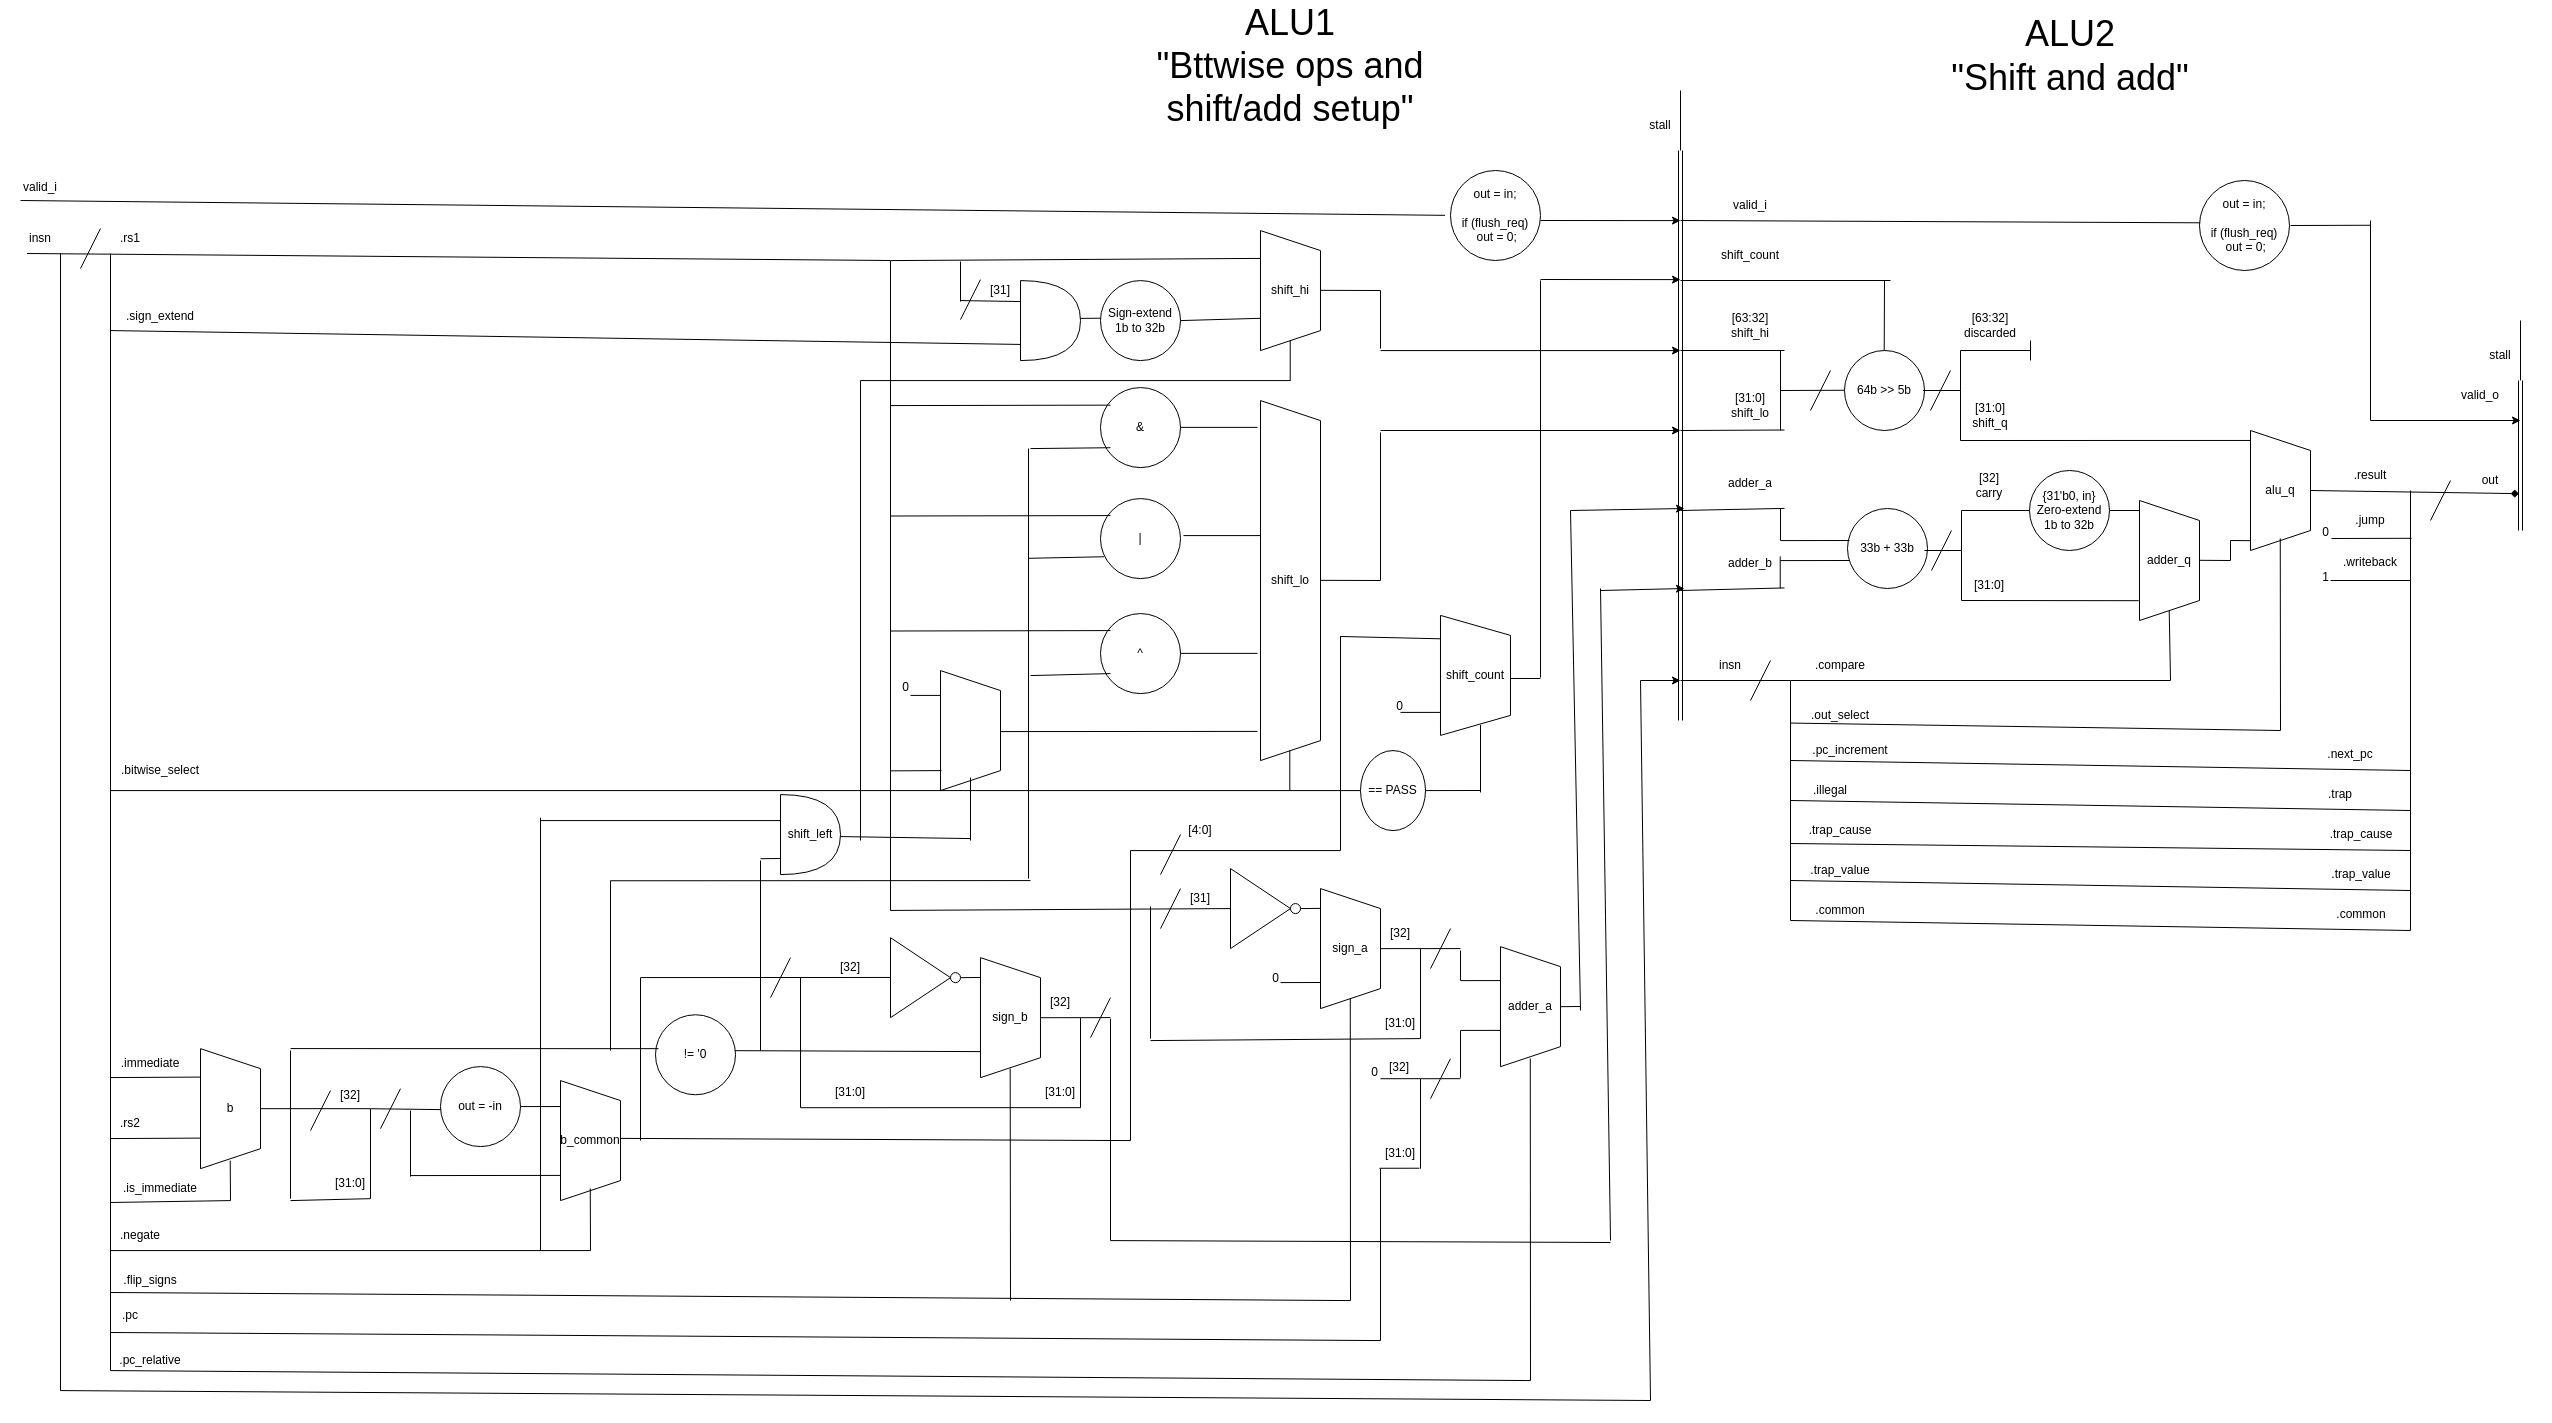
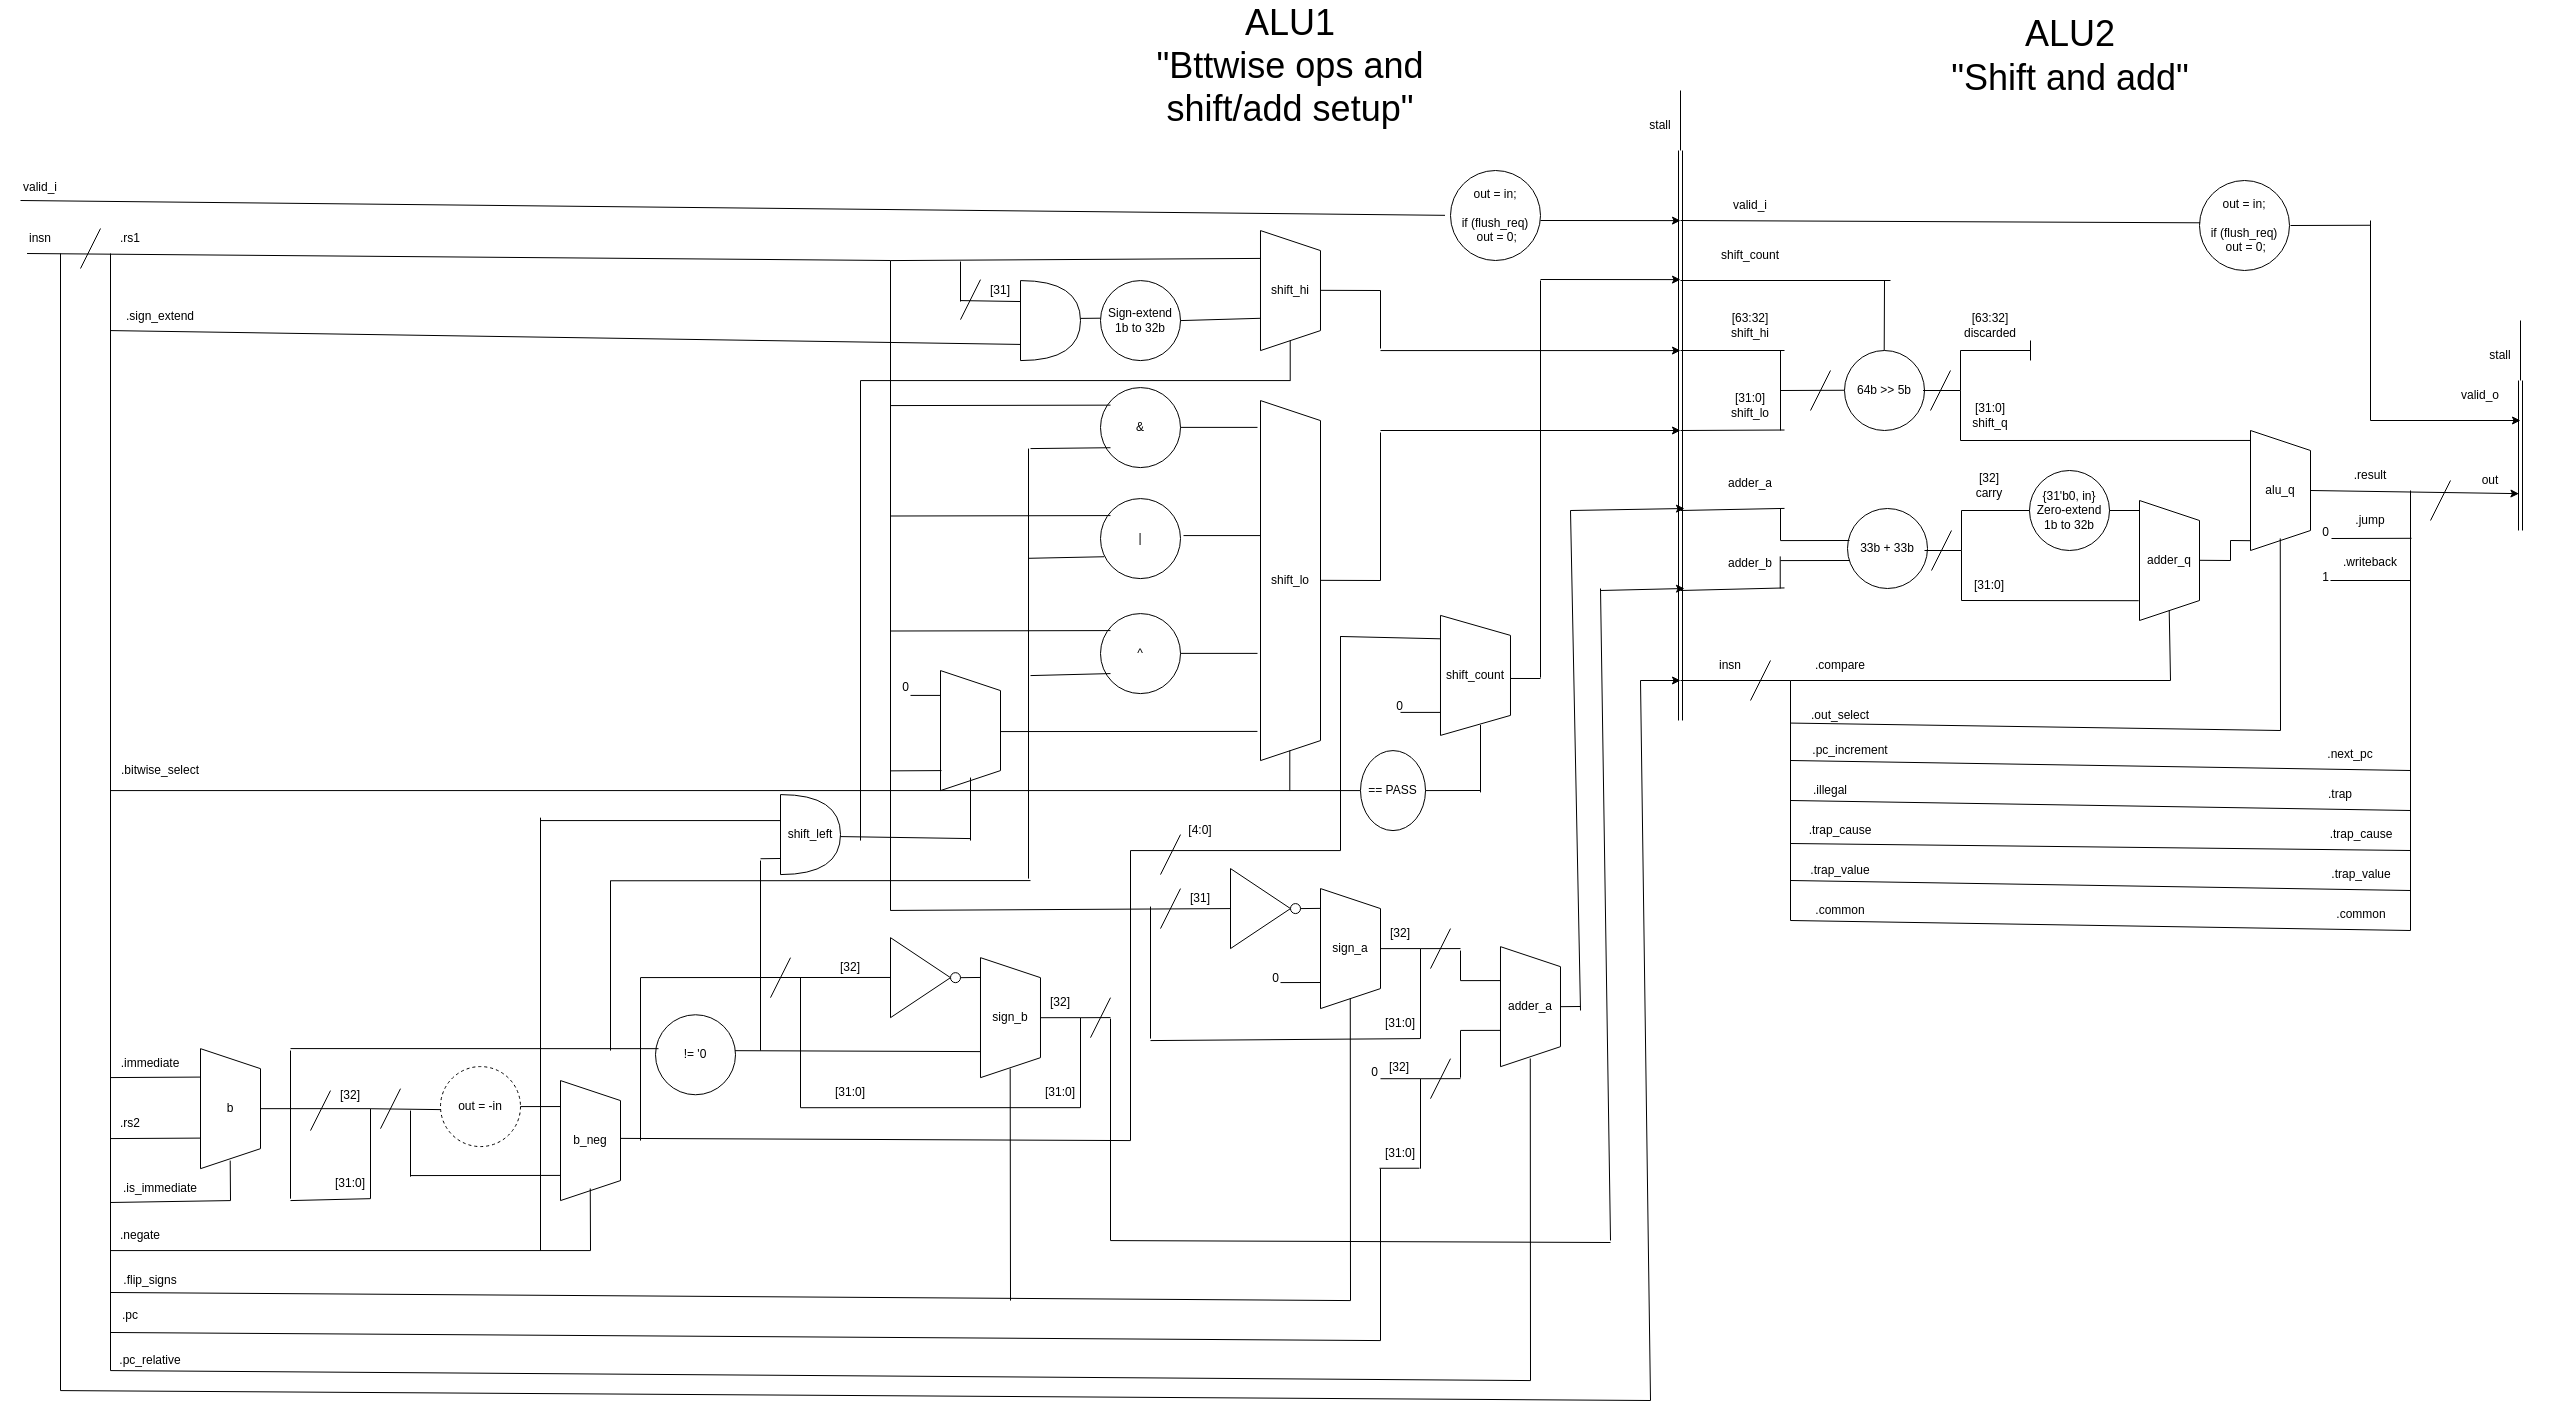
edge "alu_q" -> "out": arrowhead diamond -> classic
node "out = -in": style solid -> dashed
node "b_common": label "b_common" -> "b_neg"
